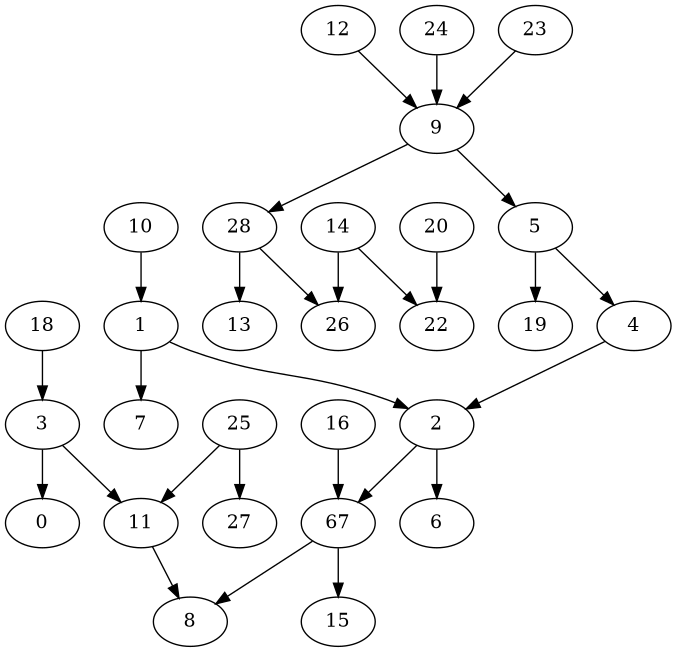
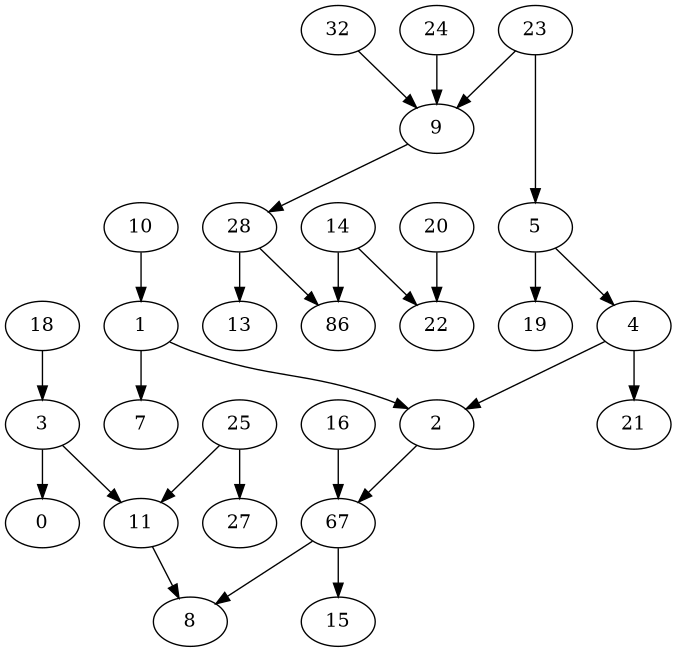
node "12": label "12" -> "32"
edge "9" -> "5": now "23" -> "5"
node "26": label "26" -> "86"
node "21": added
node "6": removed
